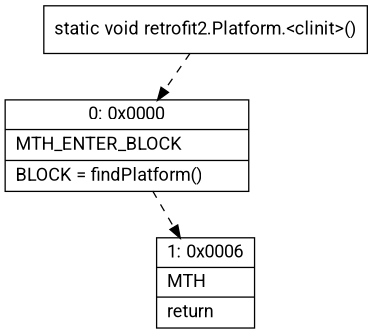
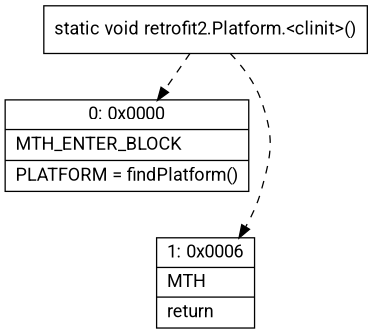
node "0: 0x0000": text "BLOCK = findPlatform()" -> "PLATFORM = findPlatform()"
edge "0: 0x0000" -> "1: 0x0006": now "static void retrofit2.Platform.<clinit>()" -> "1: 0x0006"
